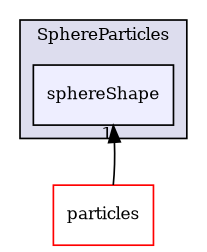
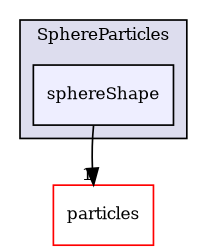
edge "particles" -> "sphereShape": reversed
